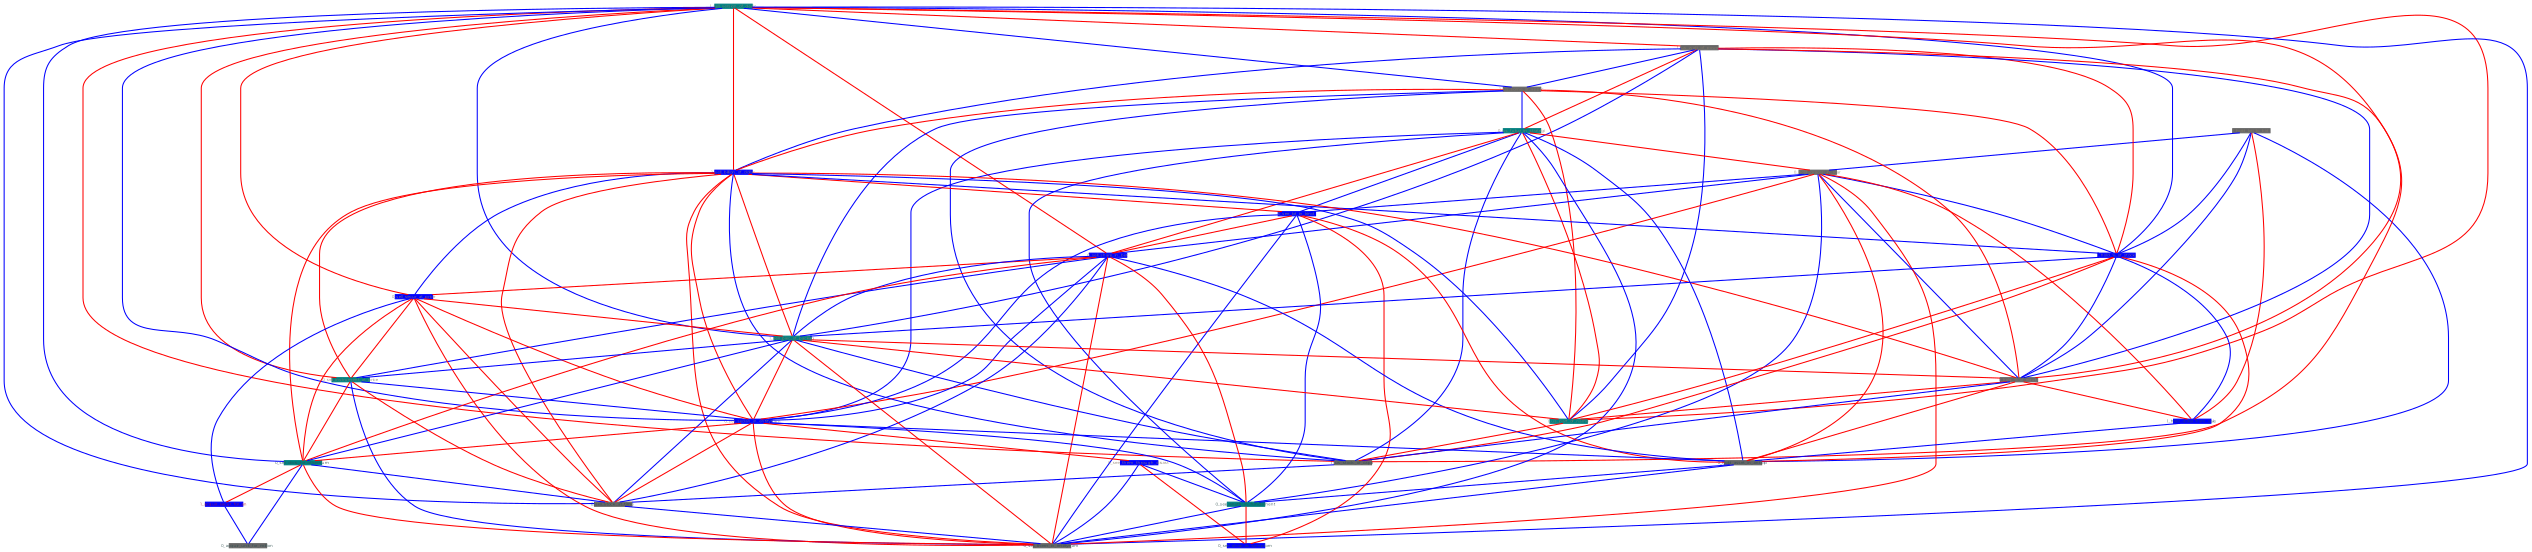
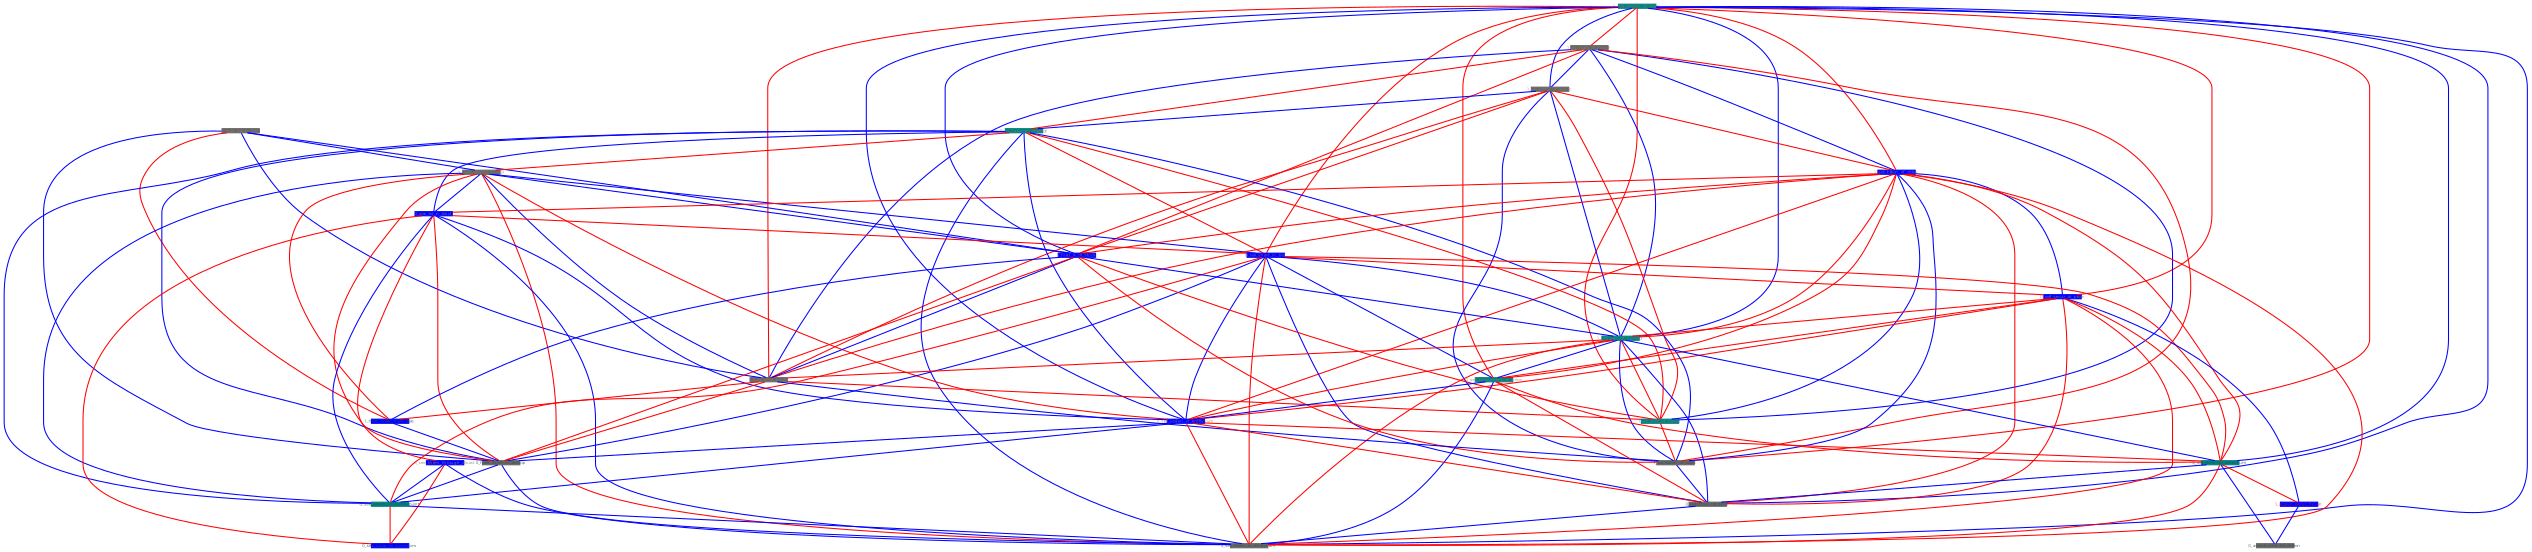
edge "1_sell_billion_of_dollar" -- "1_hold_%_of_stock": color blue -> red
edge "0_sell_sedan_in_entitynam" -- "0_see_them_through_disast": now "0_see_lot_in_kind" -- "0_see_them_through_disast"
